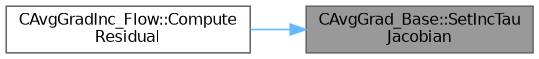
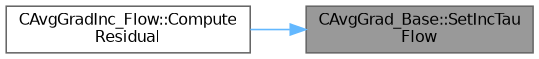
node "CAvgGrad_Base::SetIncTau Jacobian": label "CAvgGrad_Base::SetIncTau Jacobian" -> "CAvgGrad_Base::SetIncTau Flow"
